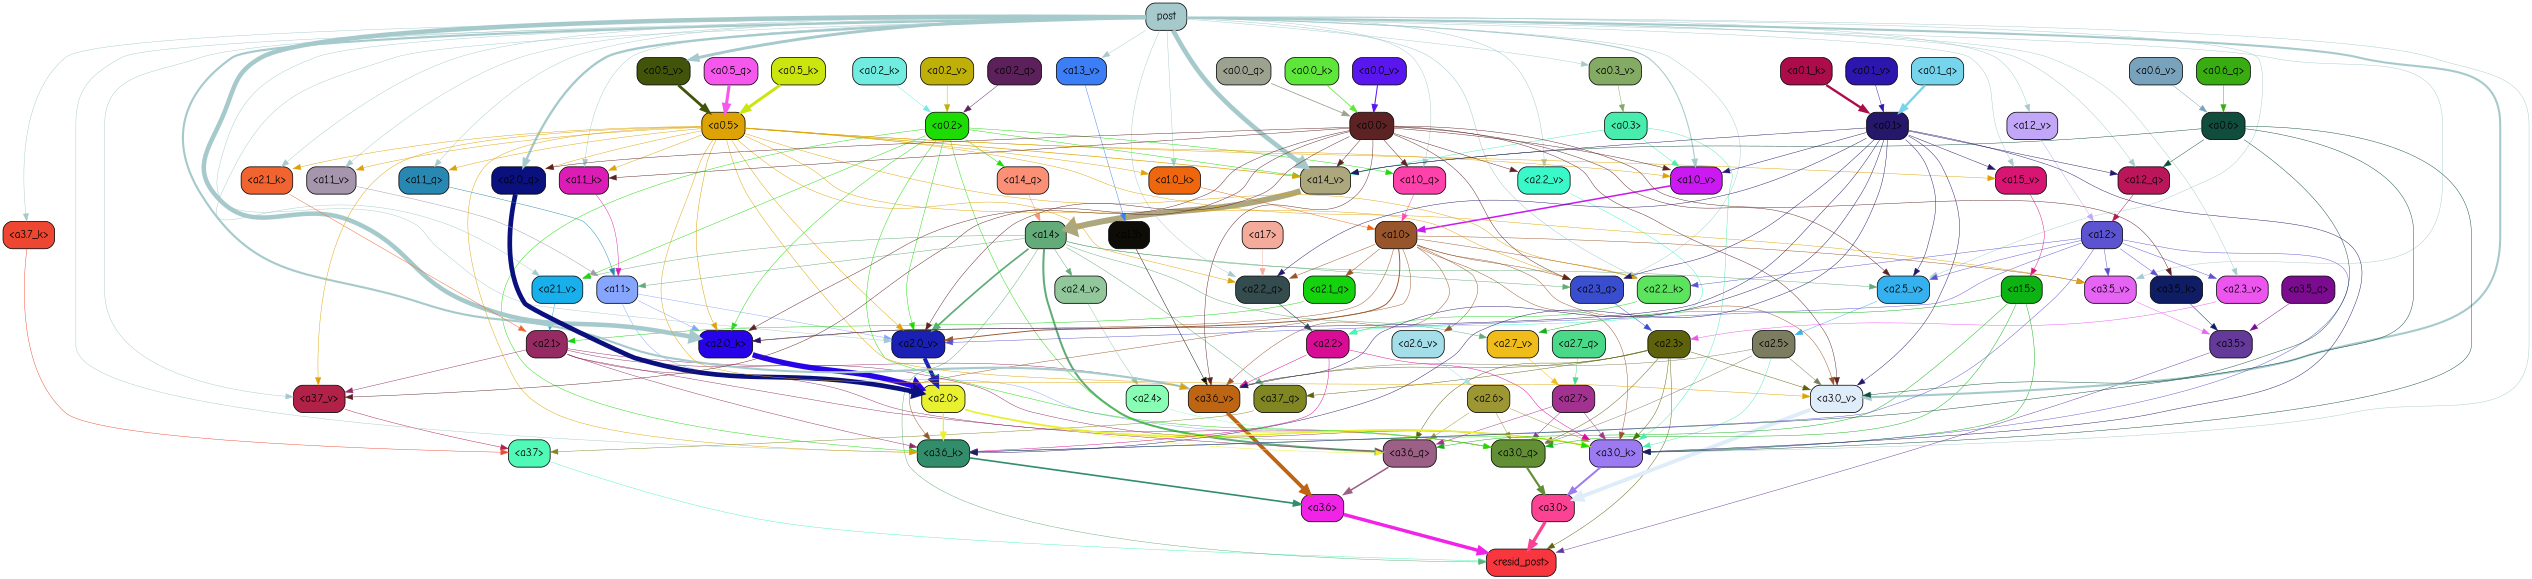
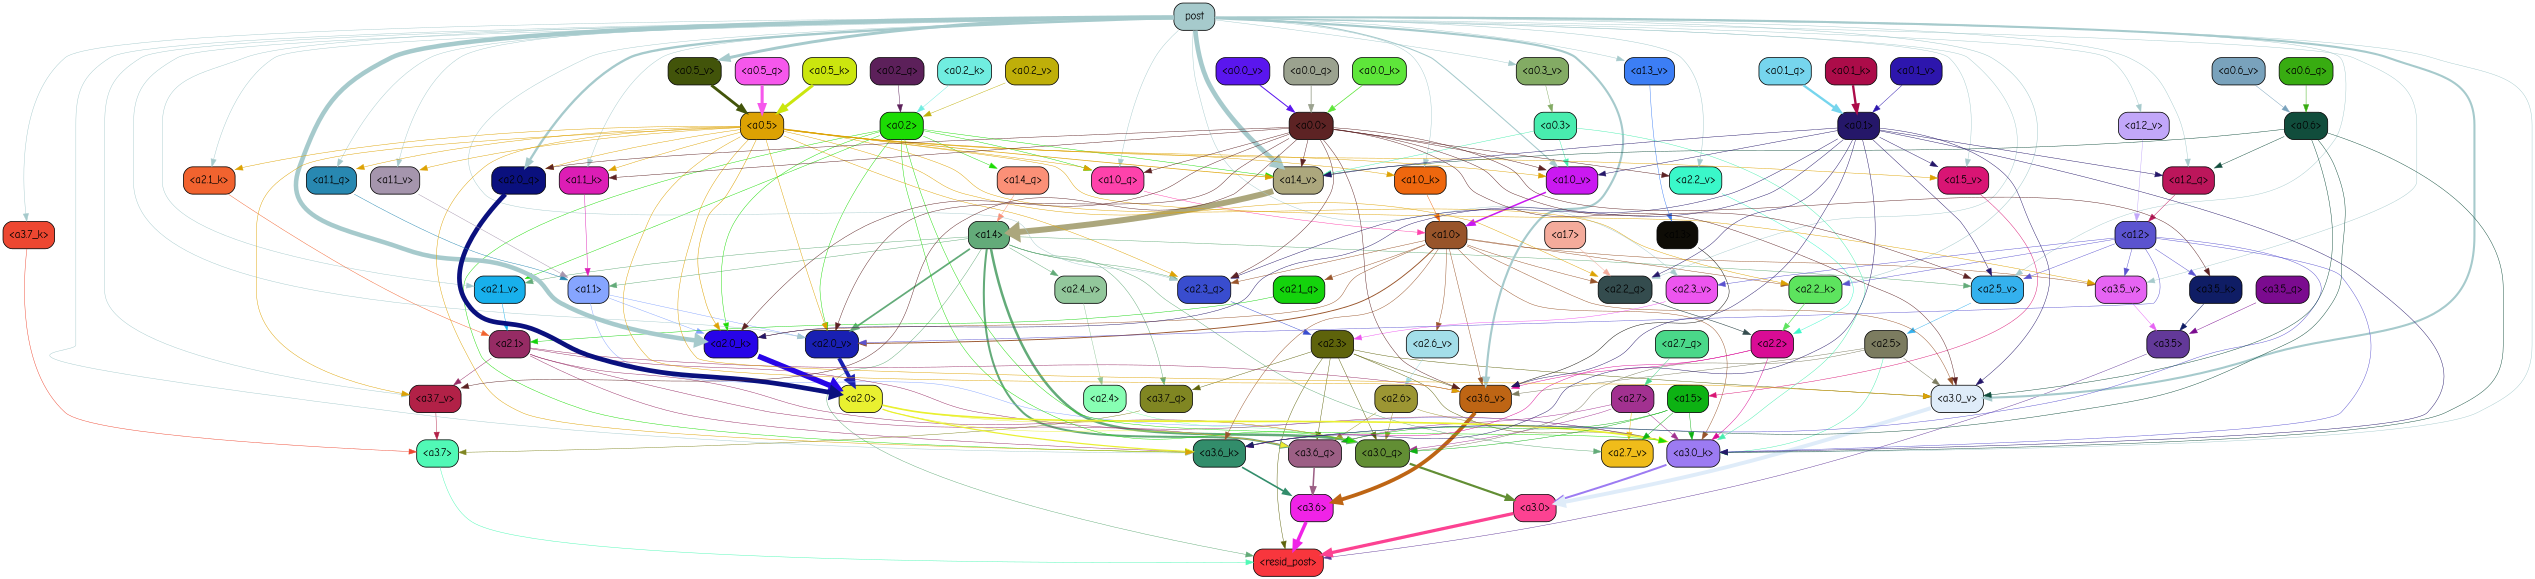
edge "<a0.5>" -> "<a1.0_q>": added
edge "<a2.7_v>" -> "<a2.7>": reversed
edge "<a1.4>" -> "<a3.0_q>": added
